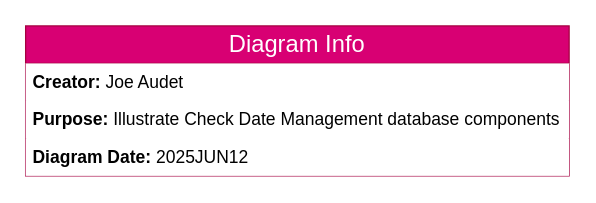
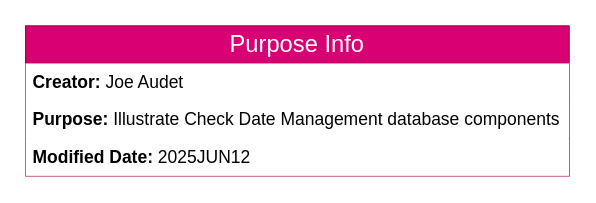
node "Diagram Info": label "Diagram Info" -> "Purpose Info"
node "Diagram Date: 2025JUN12": label "Diagram Date: 2025JUN12" -> "Modified Date: 2025JUN12"
